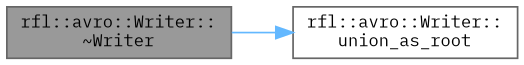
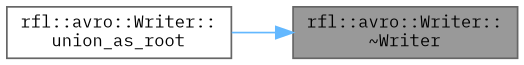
edge "rfl::avro::Writer:: ~Writer" -> "rfl::avro::Writer:: union_as_root": reversed
